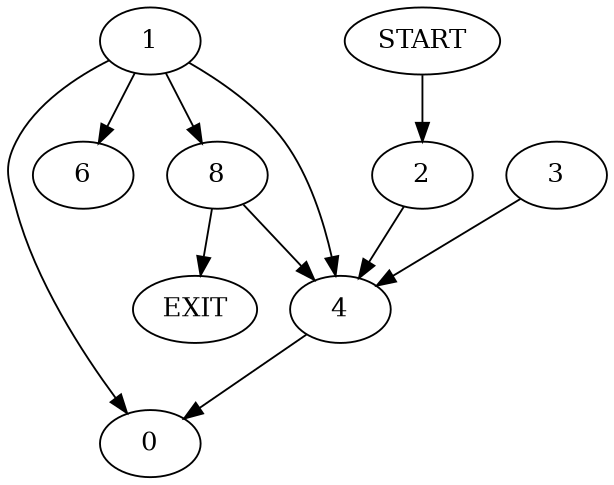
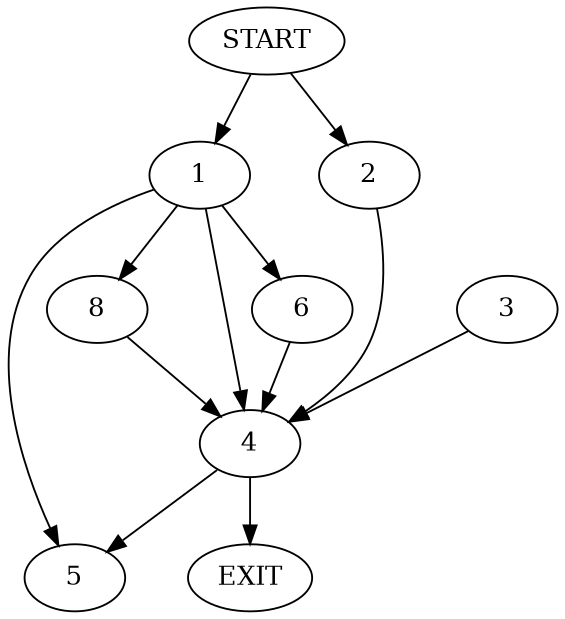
edge "START" -> "1": added
edge "8" -> "EXIT": now "4" -> "EXIT"
edge "6" -> "4": added
node "0": label "0" -> "5"
